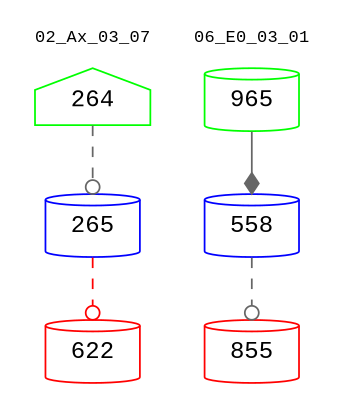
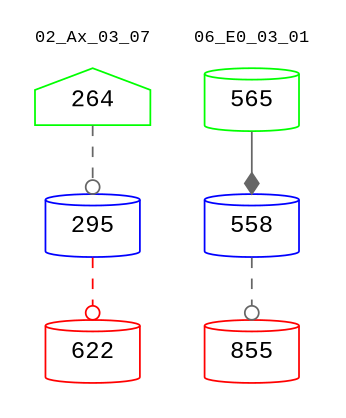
node "965": label "965" -> "565"
node "265": label "265" -> "295"
